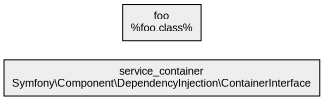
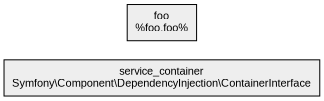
node "foo %foo.class%": label "foo %foo.class%" -> "foo %foo.foo%"
